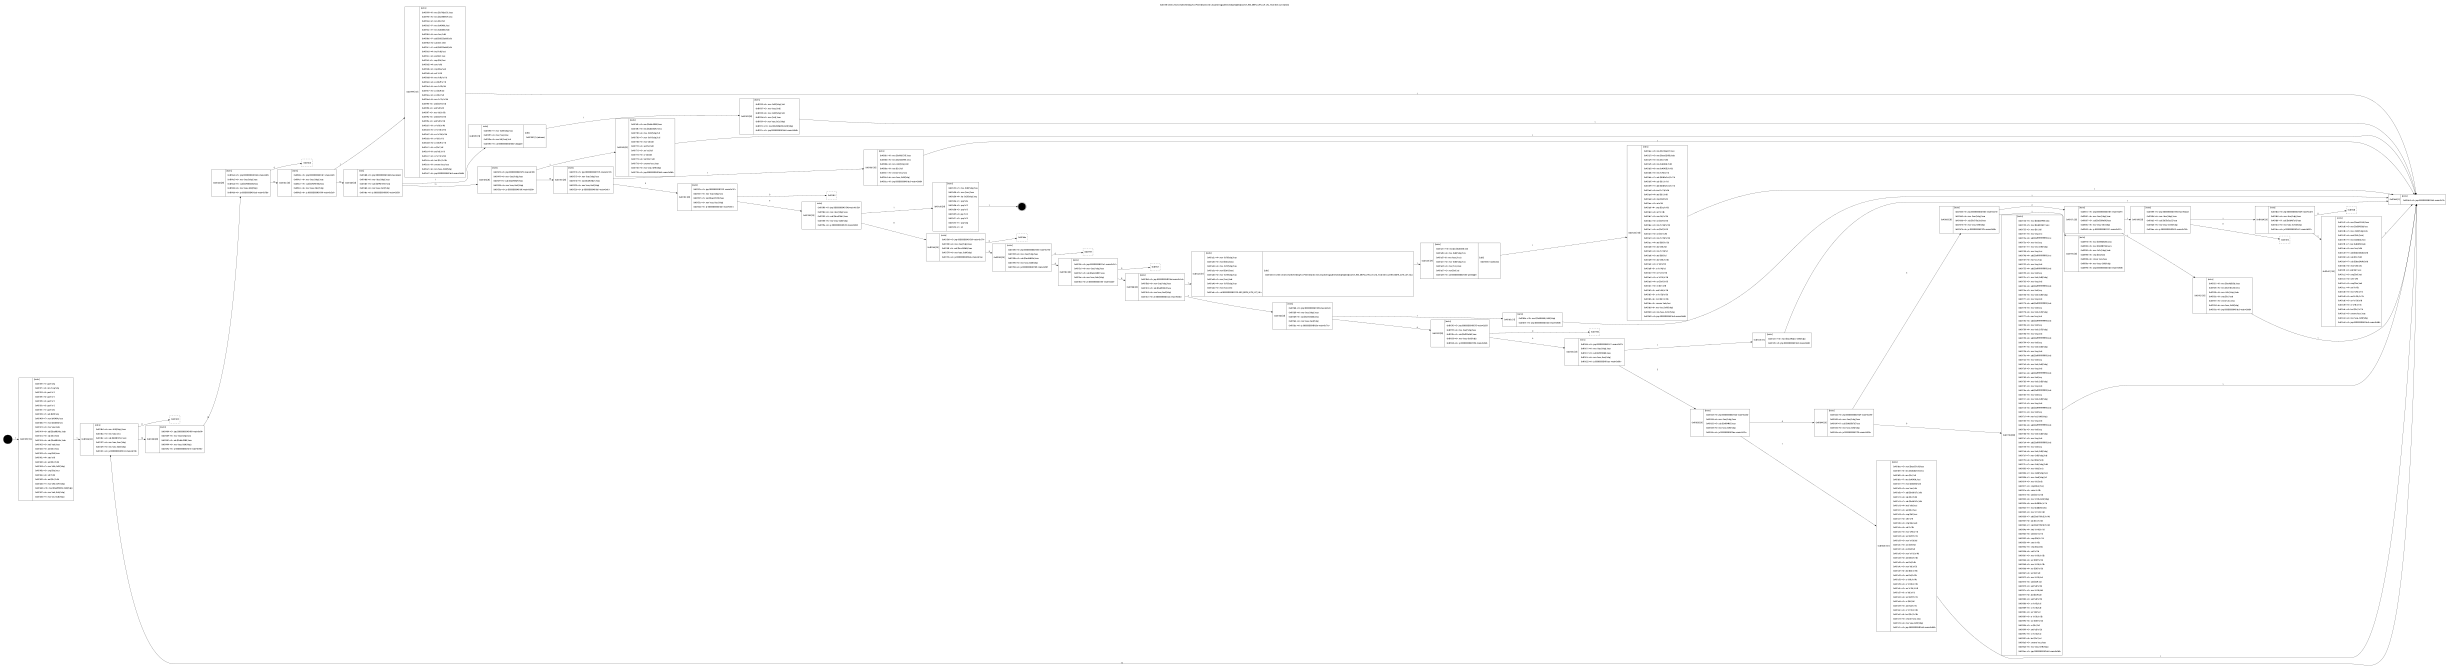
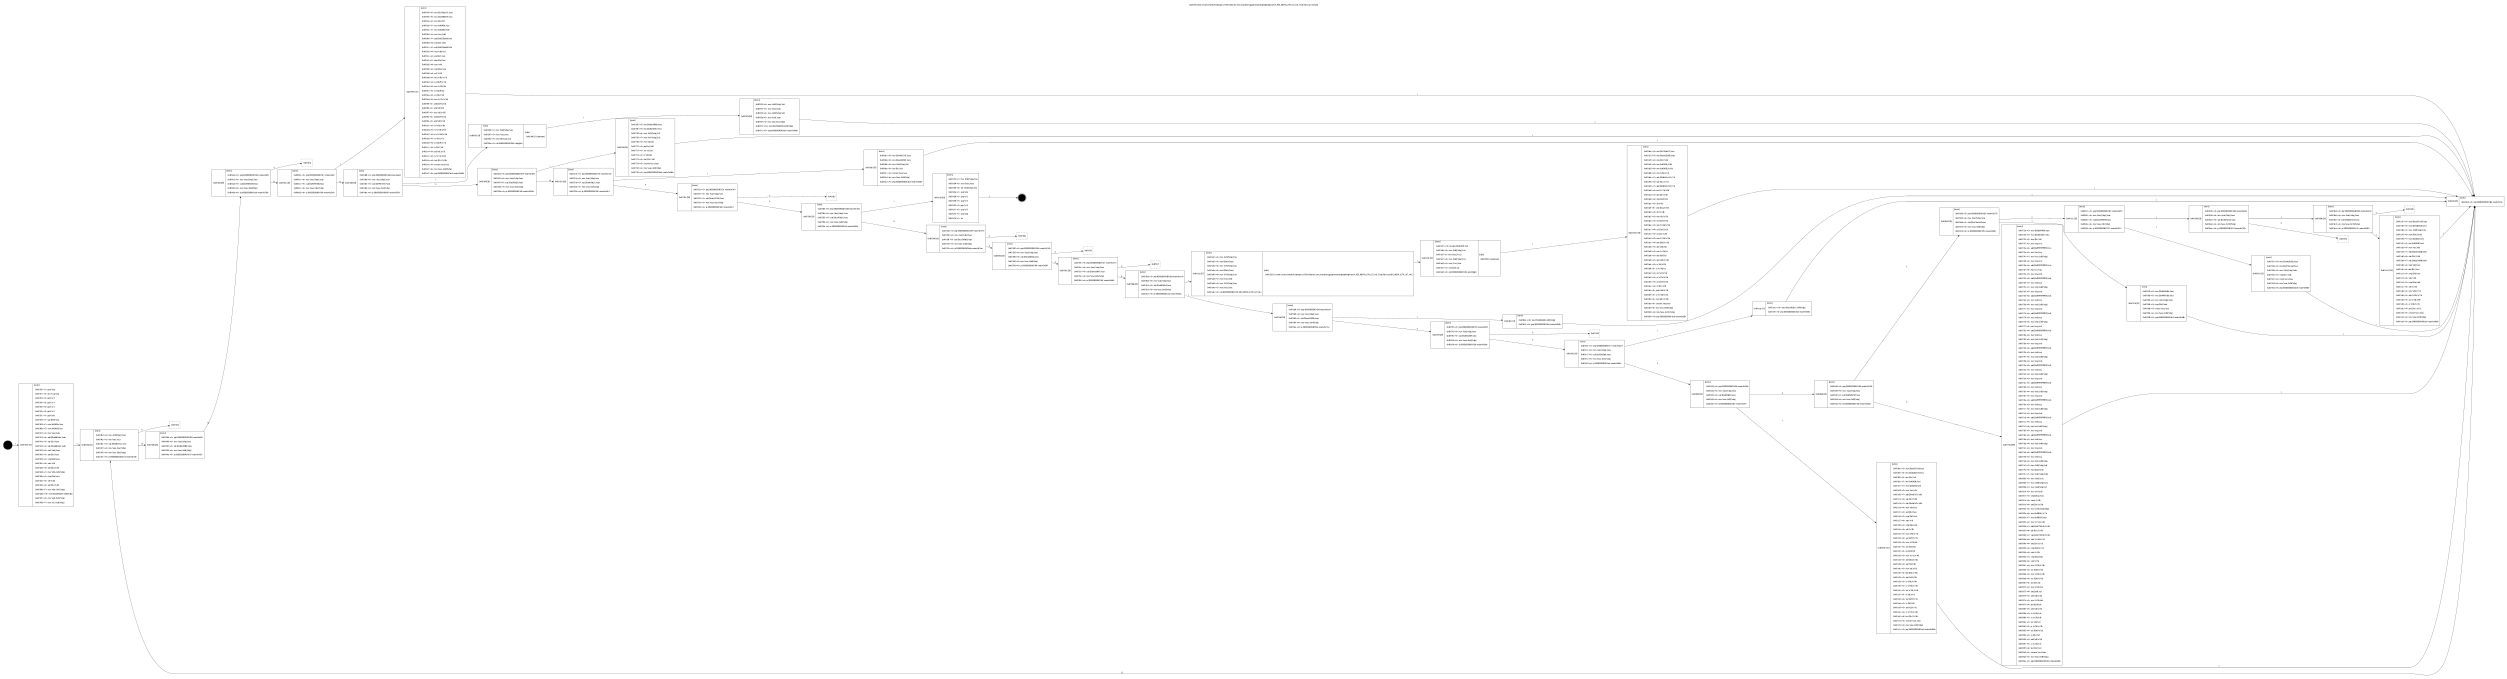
edge "0x40197b [30]" -> "0x401dc8 [5]": added, label "1"
